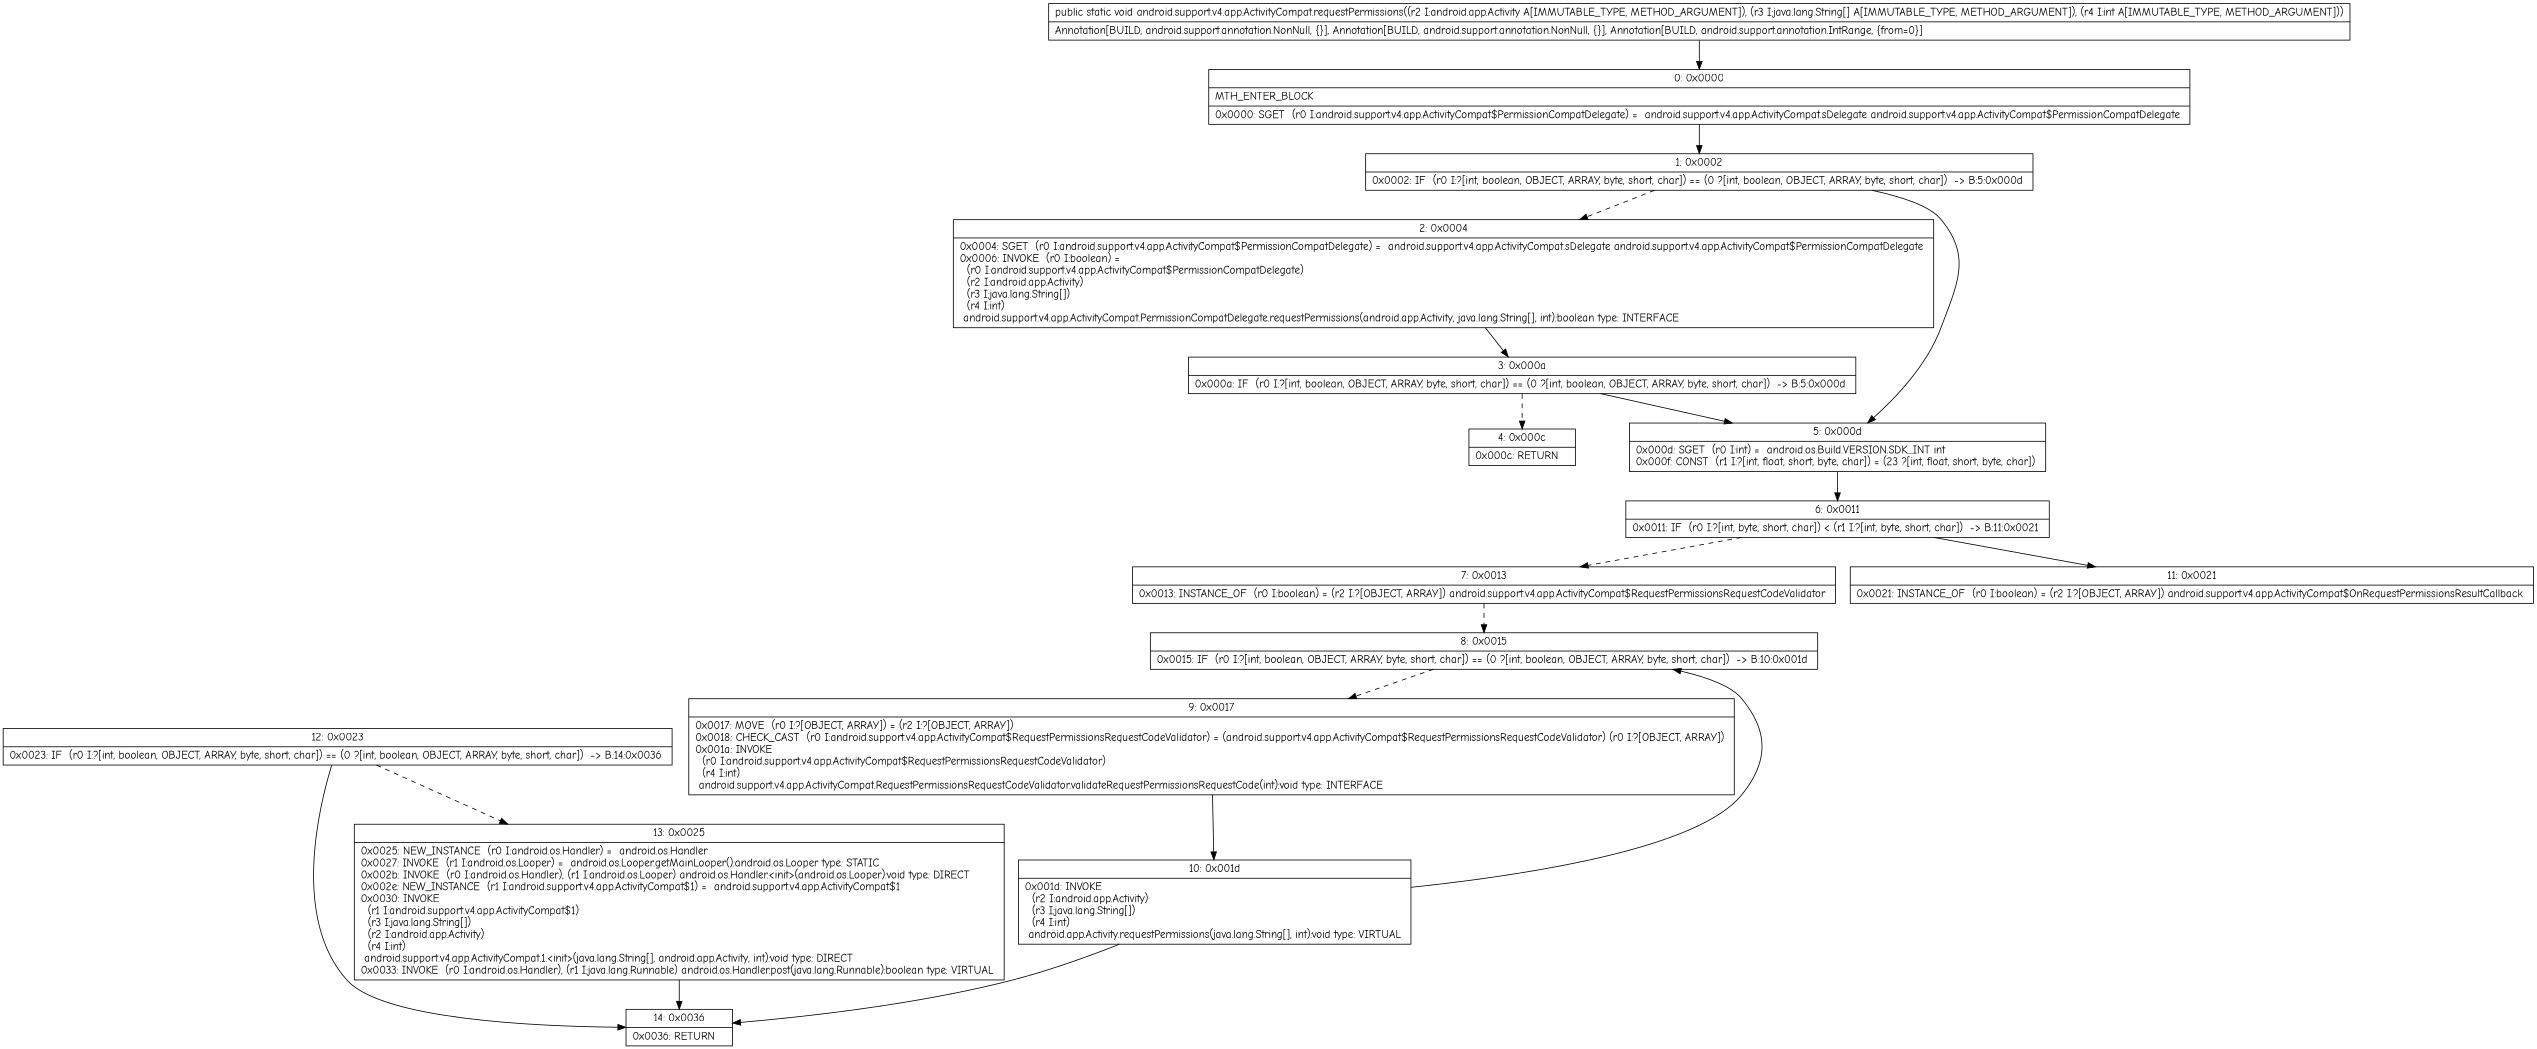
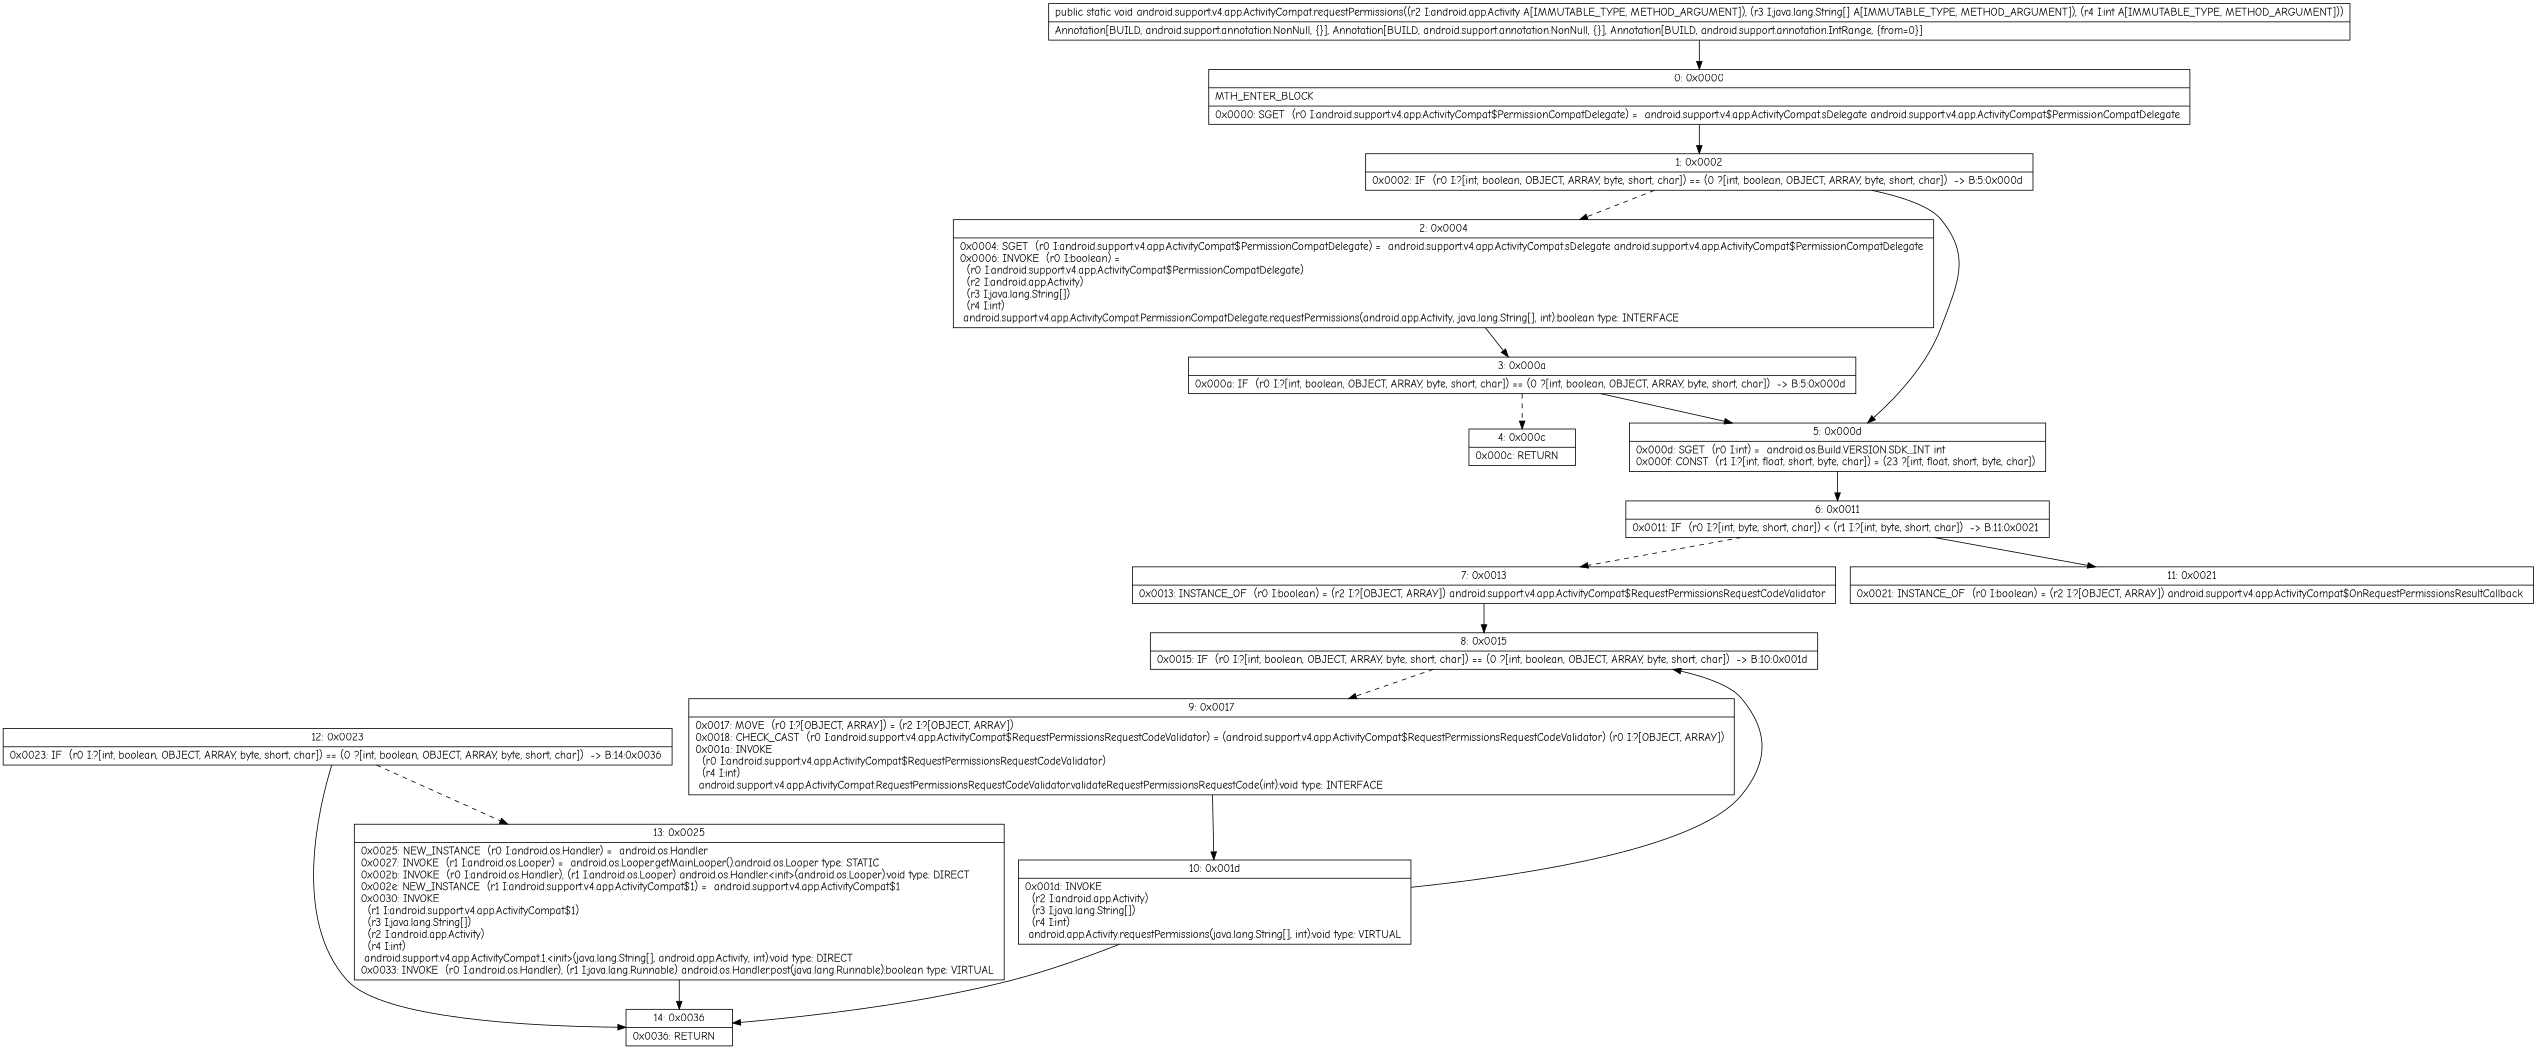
edge "7: 0x0013" -> "8: 0x0015": style dashed -> solid
